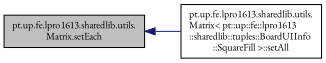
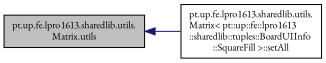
node "pt.up.fe.lpro1613.sharedlib.utils. Matrix.setEach": label "pt.up.fe.lpro1613.sharedlib.utils. Matrix.setEach" -> "pt.up.fe.lpro1613.sharedlib.utils. Matrix.utils"
